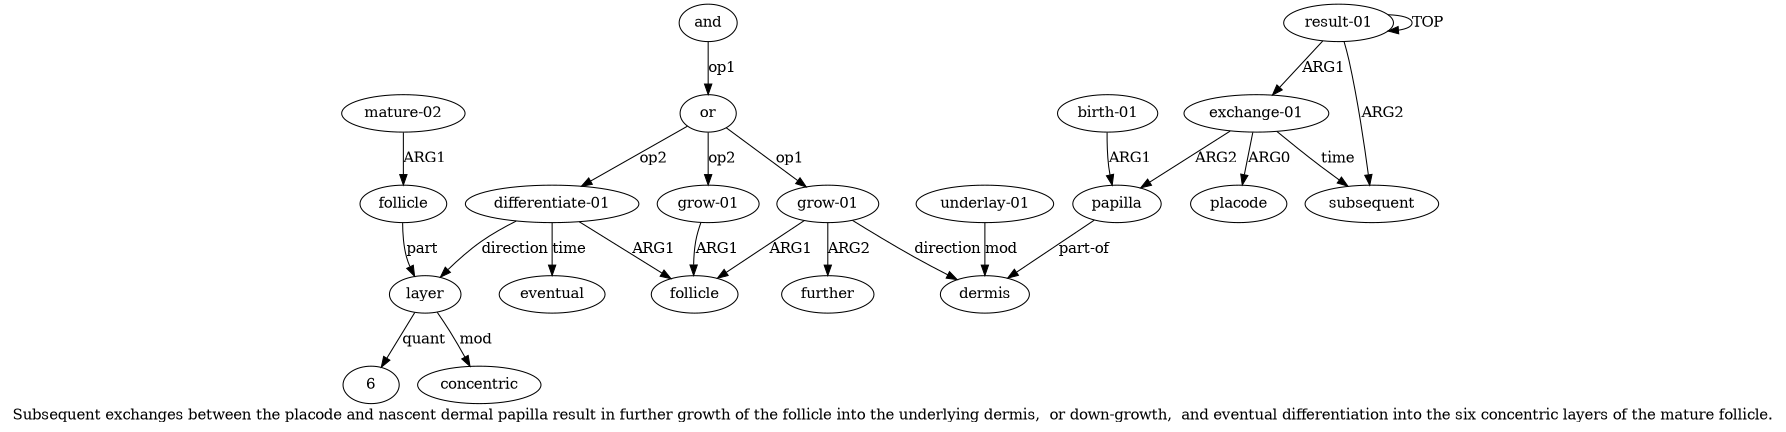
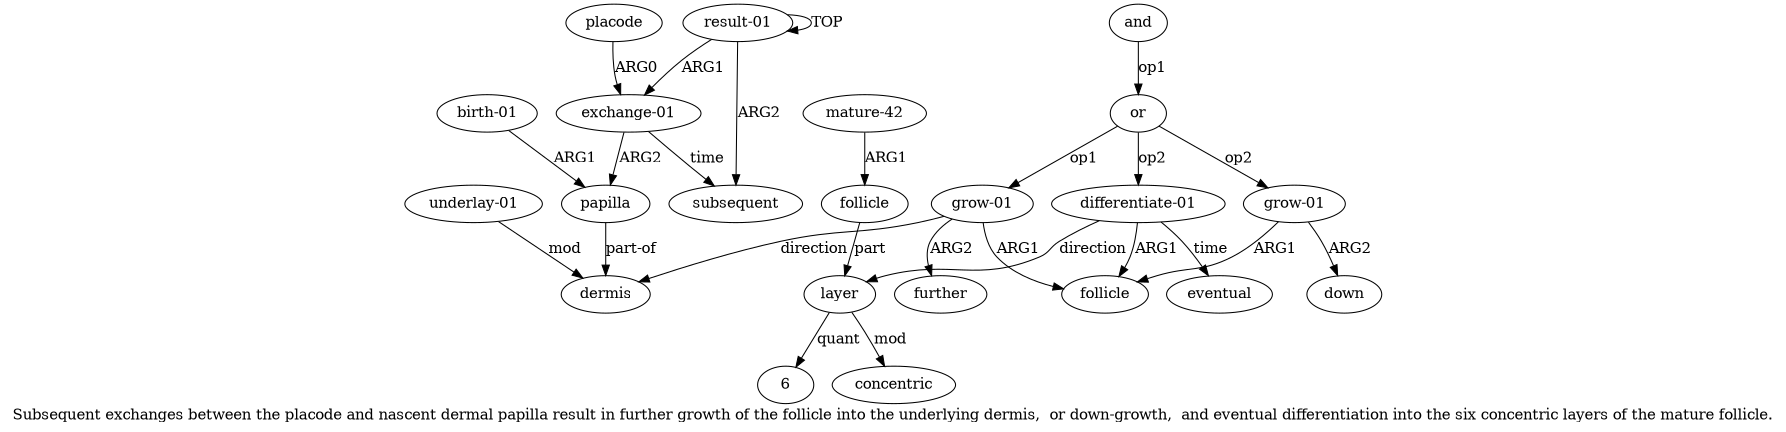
node "mature-02": label "mature-02" -> "mature-42"
edge "exchange-01" -> "placode": reversed
node "down": added
